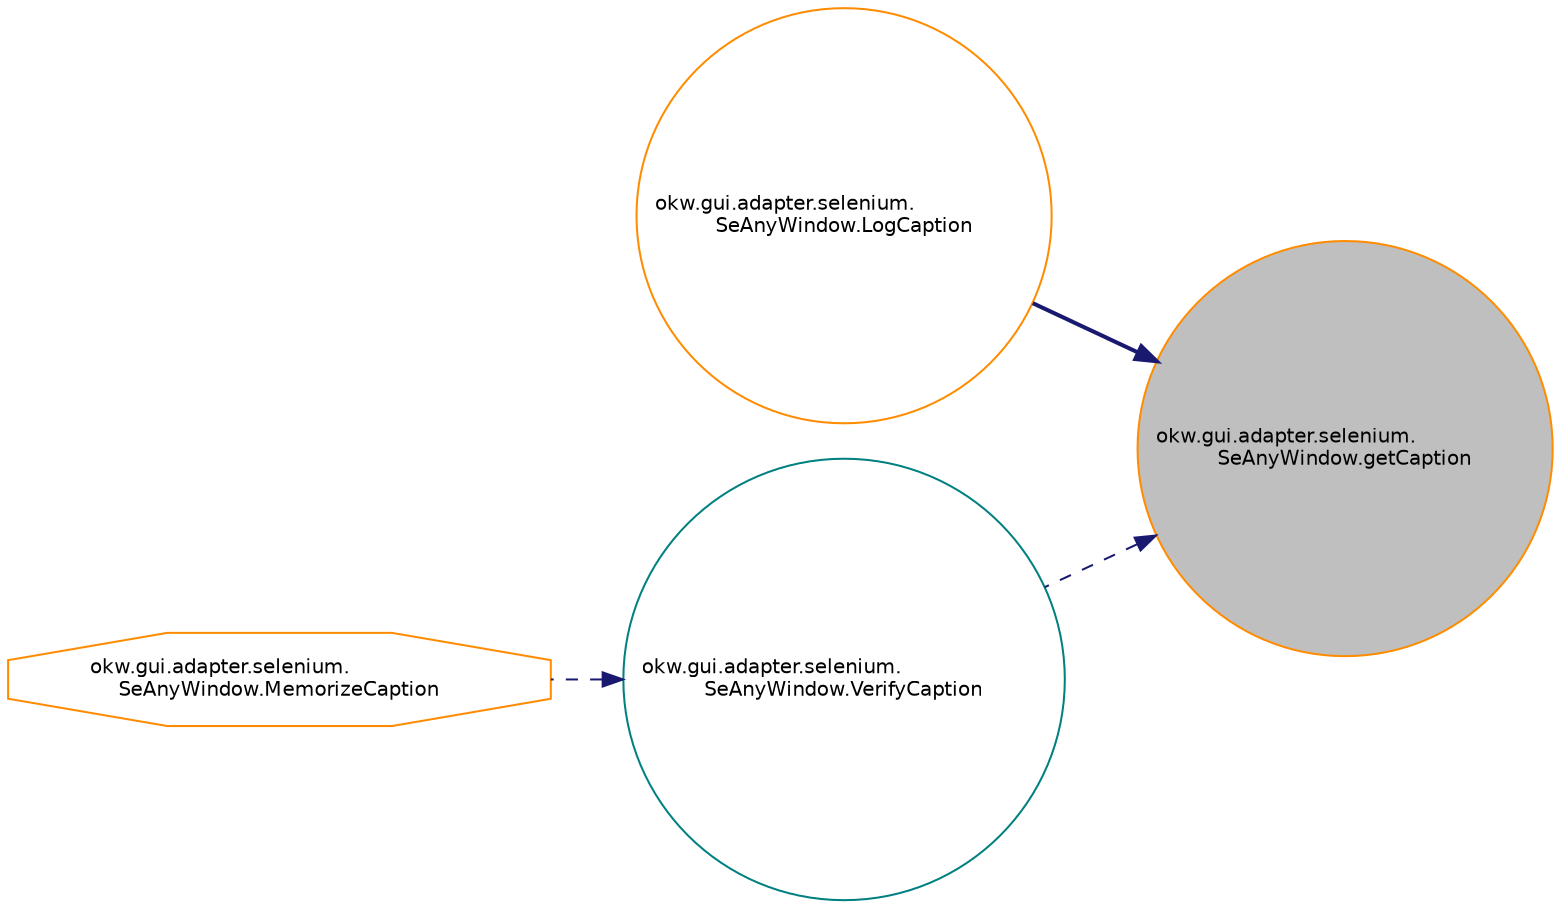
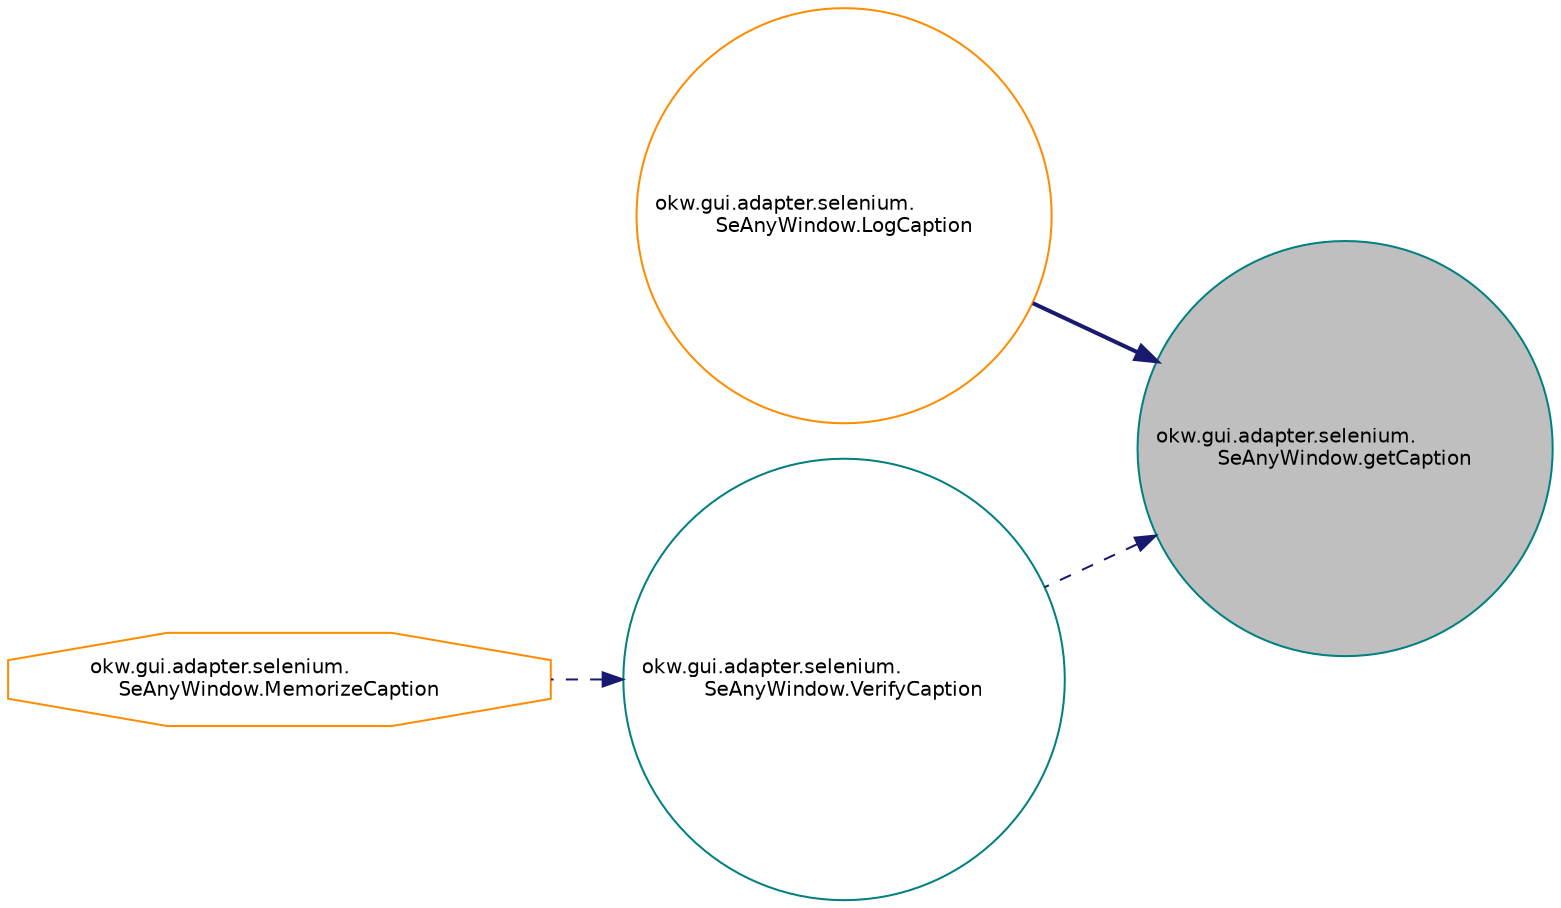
node "okw.gui.adapter.selenium. SeAnyWindow.getCaption": color darkorange -> teal
